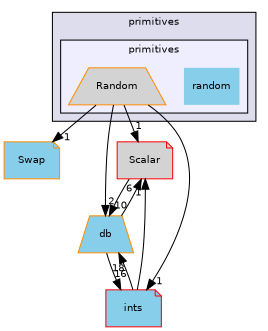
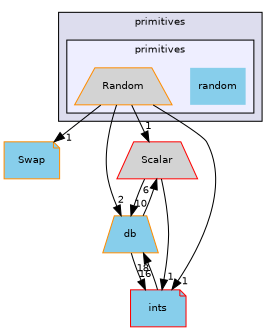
node "Scalar": shape note -> trapezium
edge "ints" -> "Scalar": reversed
